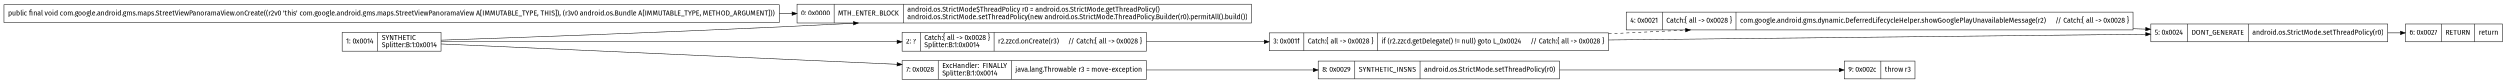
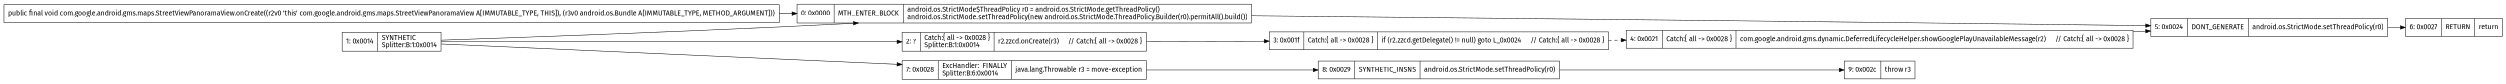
edge "3: 0x001f" -> "5: 0x0024": now "0: 0x0000" -> "5: 0x0024"
node "7: 0x0028": text "Splitter:B:1:0x0014" -> "Splitter:B:6:0x0014"
